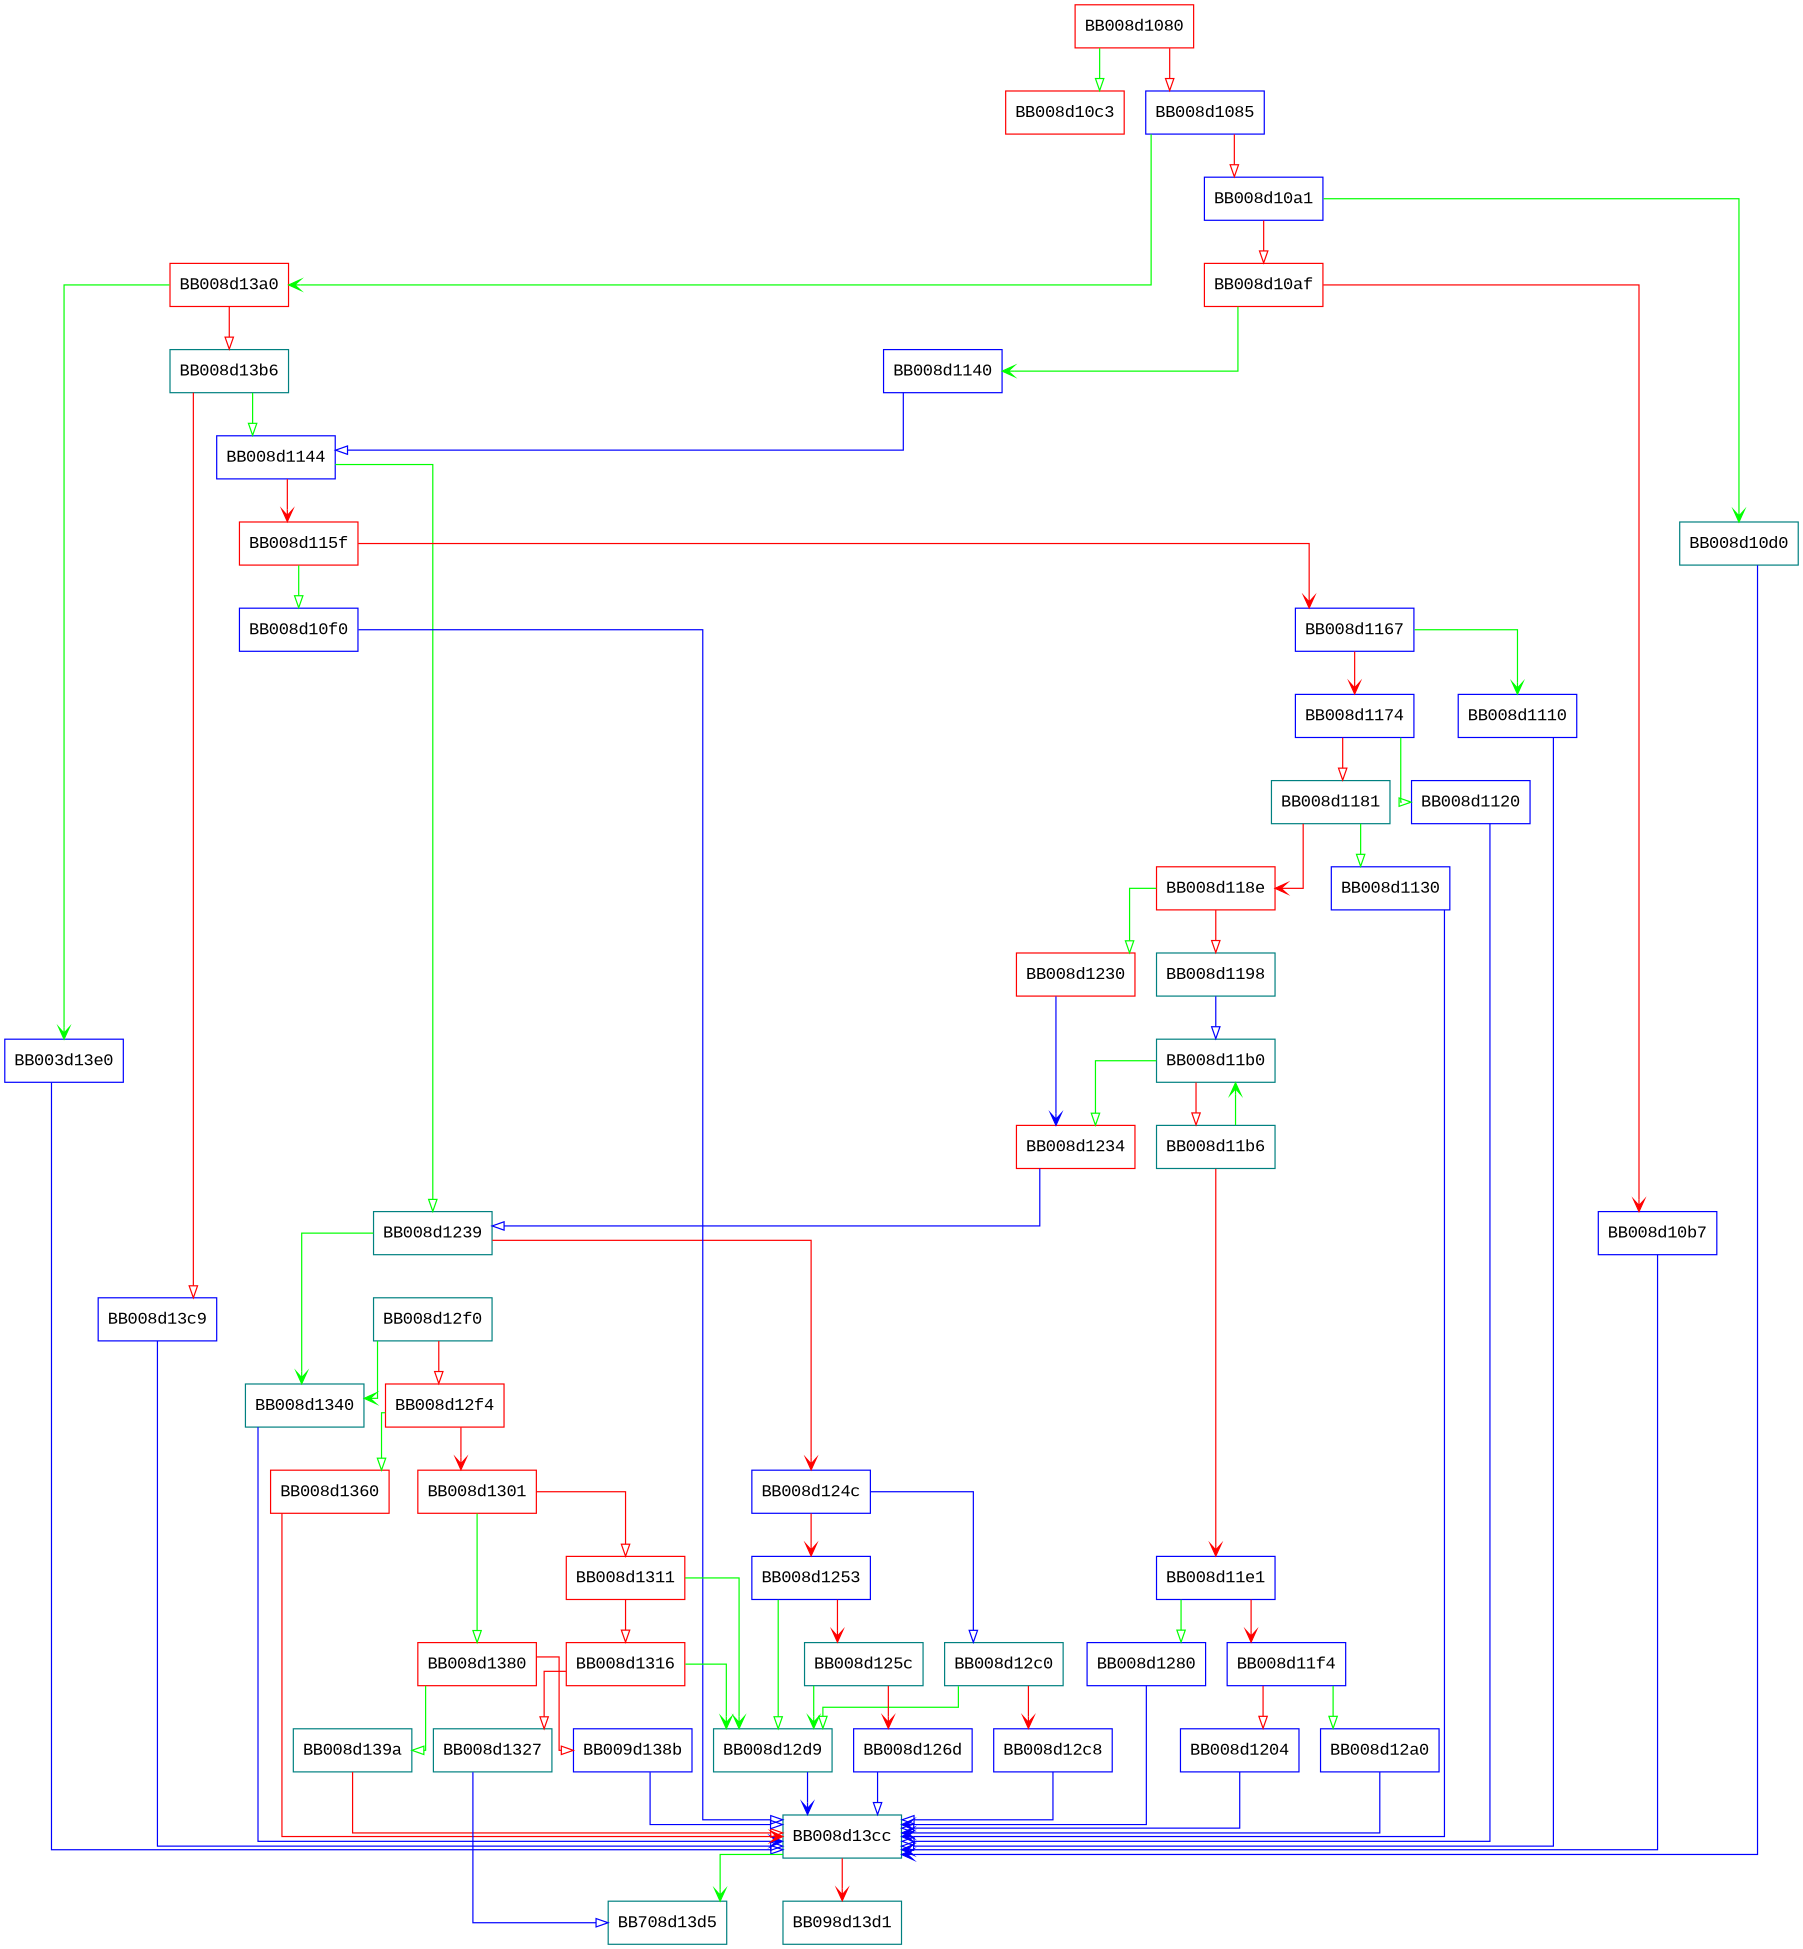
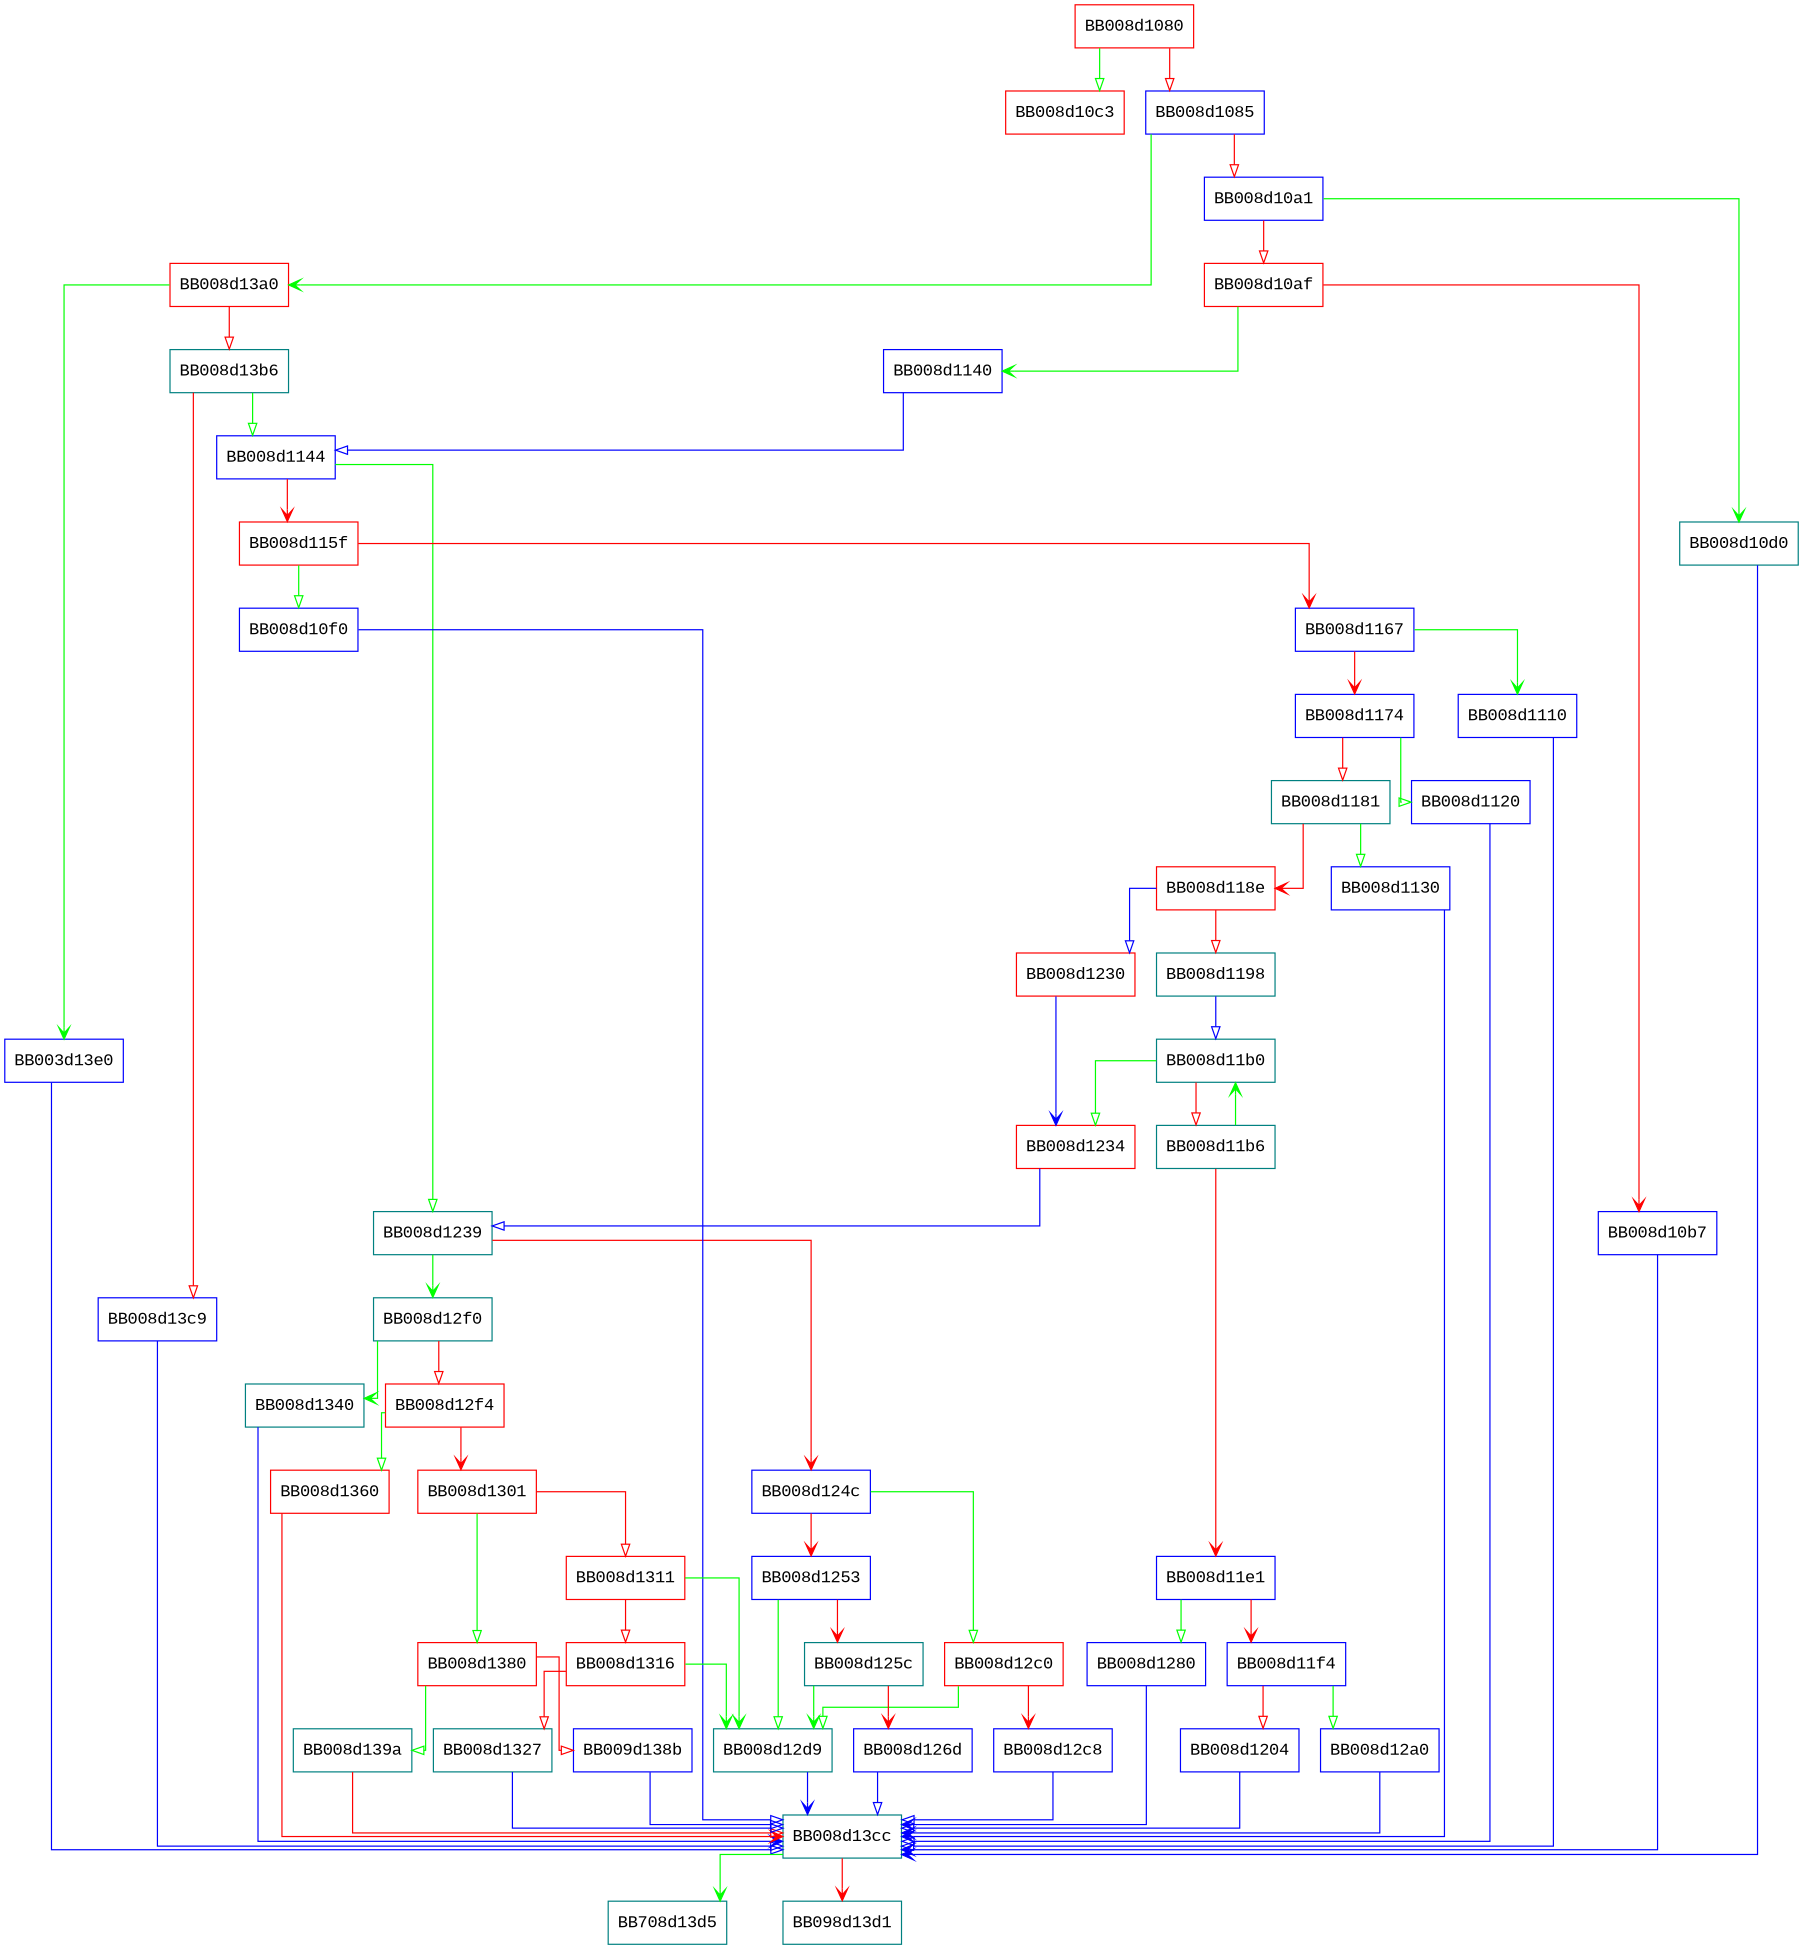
edge "BB008d118e" -> "BB008d1230": color green -> blue
edge "BB008d1239" -> "BB008d1340": now "BB008d1239" -> "BB008d12f0"
edge "BB008d124c" -> "BB008d12c0": color blue -> green
node "BB008d12c0": color teal -> red
edge "BB008d1327" -> "BB708d13d5": now "BB008d1327" -> "BB008d13cc"
